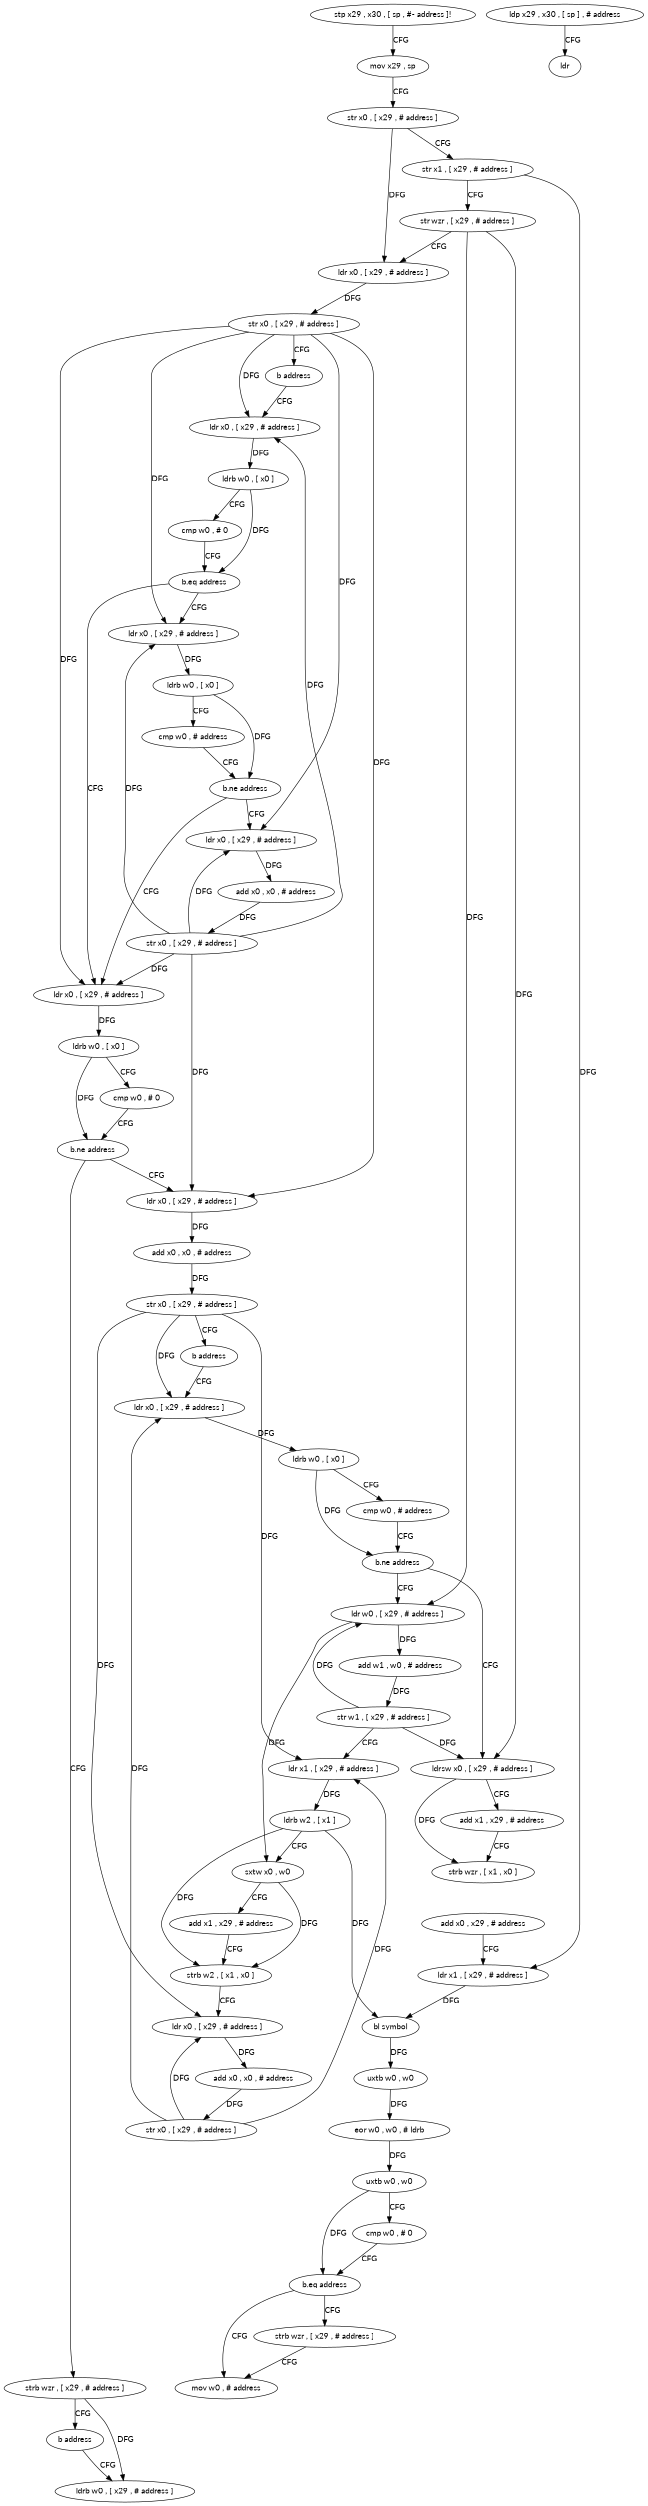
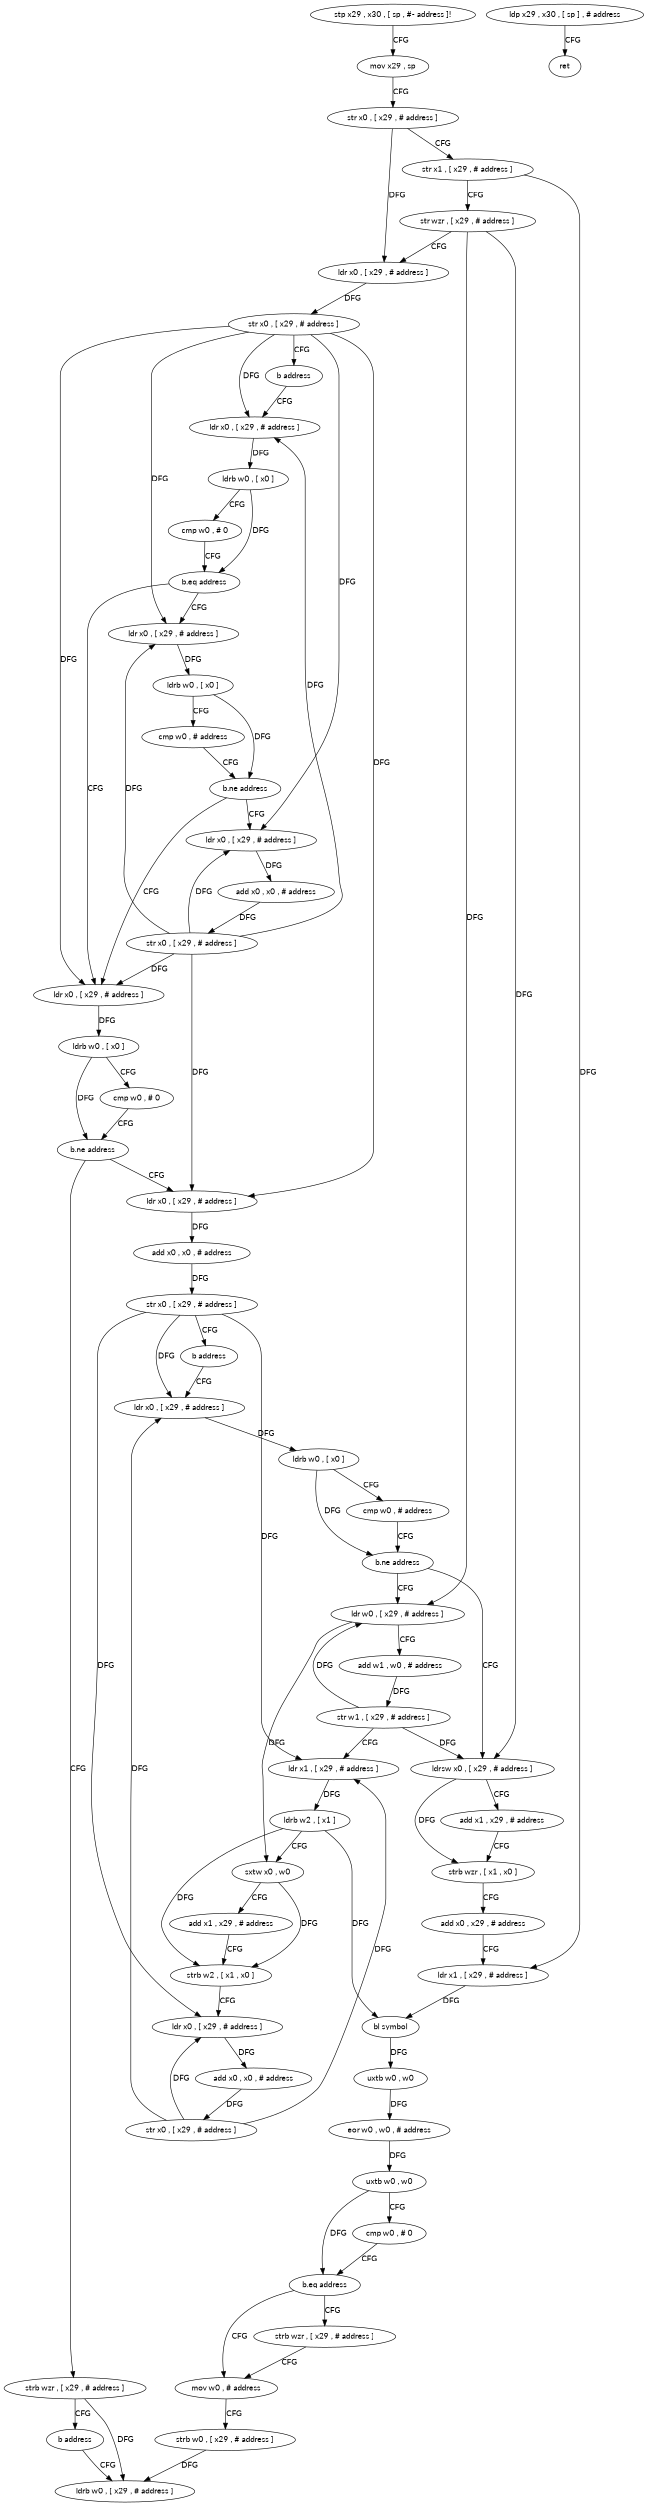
node "ldr": label "ldr" -> "ret"
edge "ldr w0 , [ x29 , # address ]" -> "add w1 , w0 , # address": label "DFG" -> "CFG"
edge "strb wzr , [ x1 , x0 ]" -> "add x0 , x29 , # address": added, label "CFG"
node "eor w0 , w0 , # ldrb": label "eor w0 , w0 , # ldrb" -> "eor w0 , w0 , # address"
node "strb w0 , [ x29 , # address ]": added
